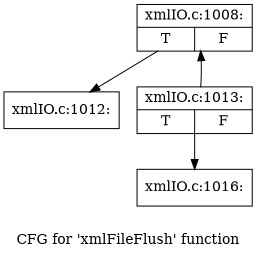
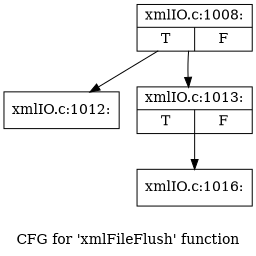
edge "xmlIO.c:1013:" -> "xmlIO.c:1008:": reversed
